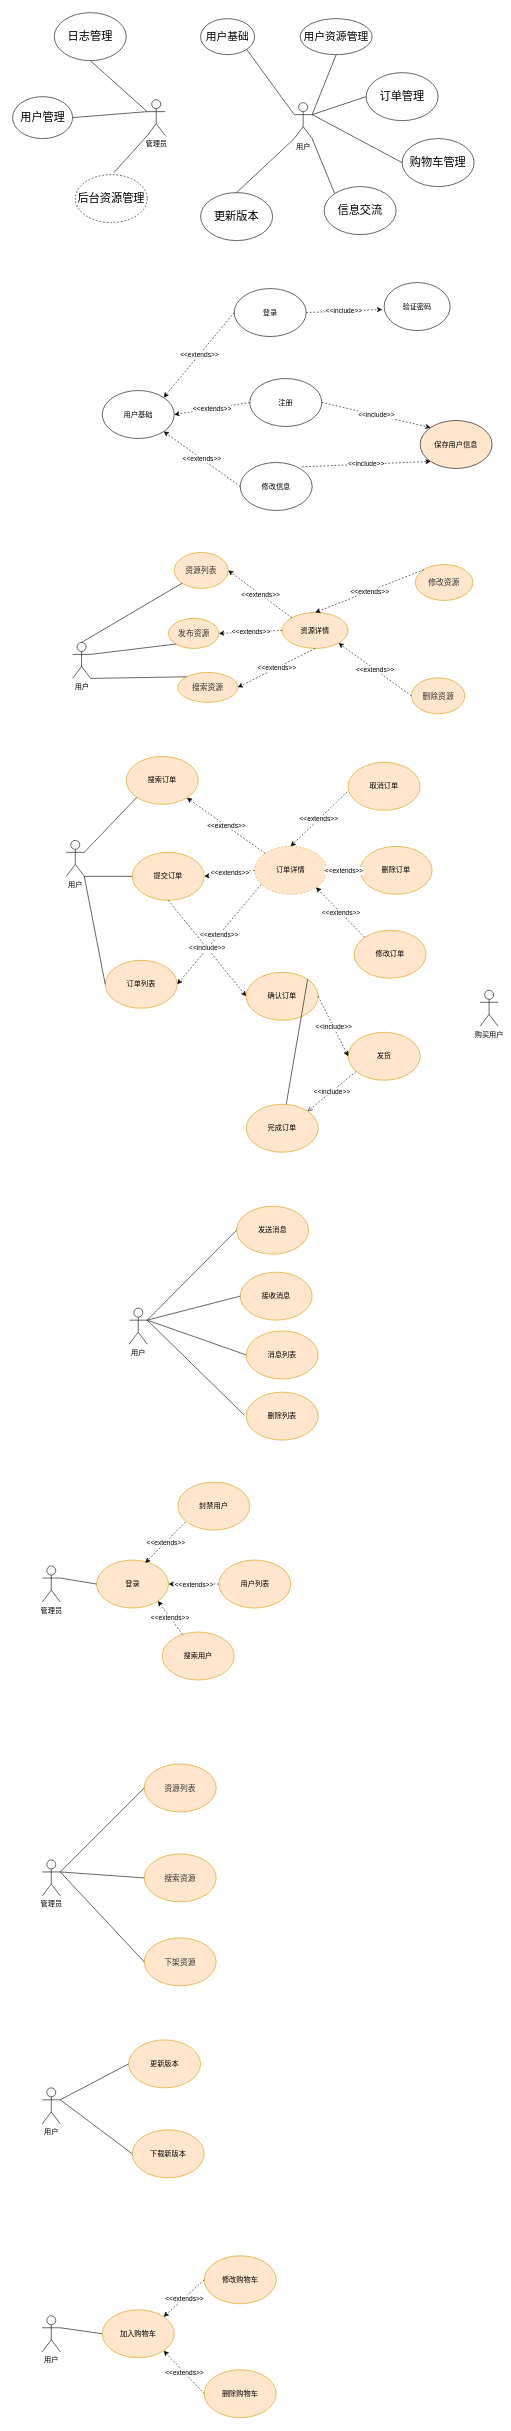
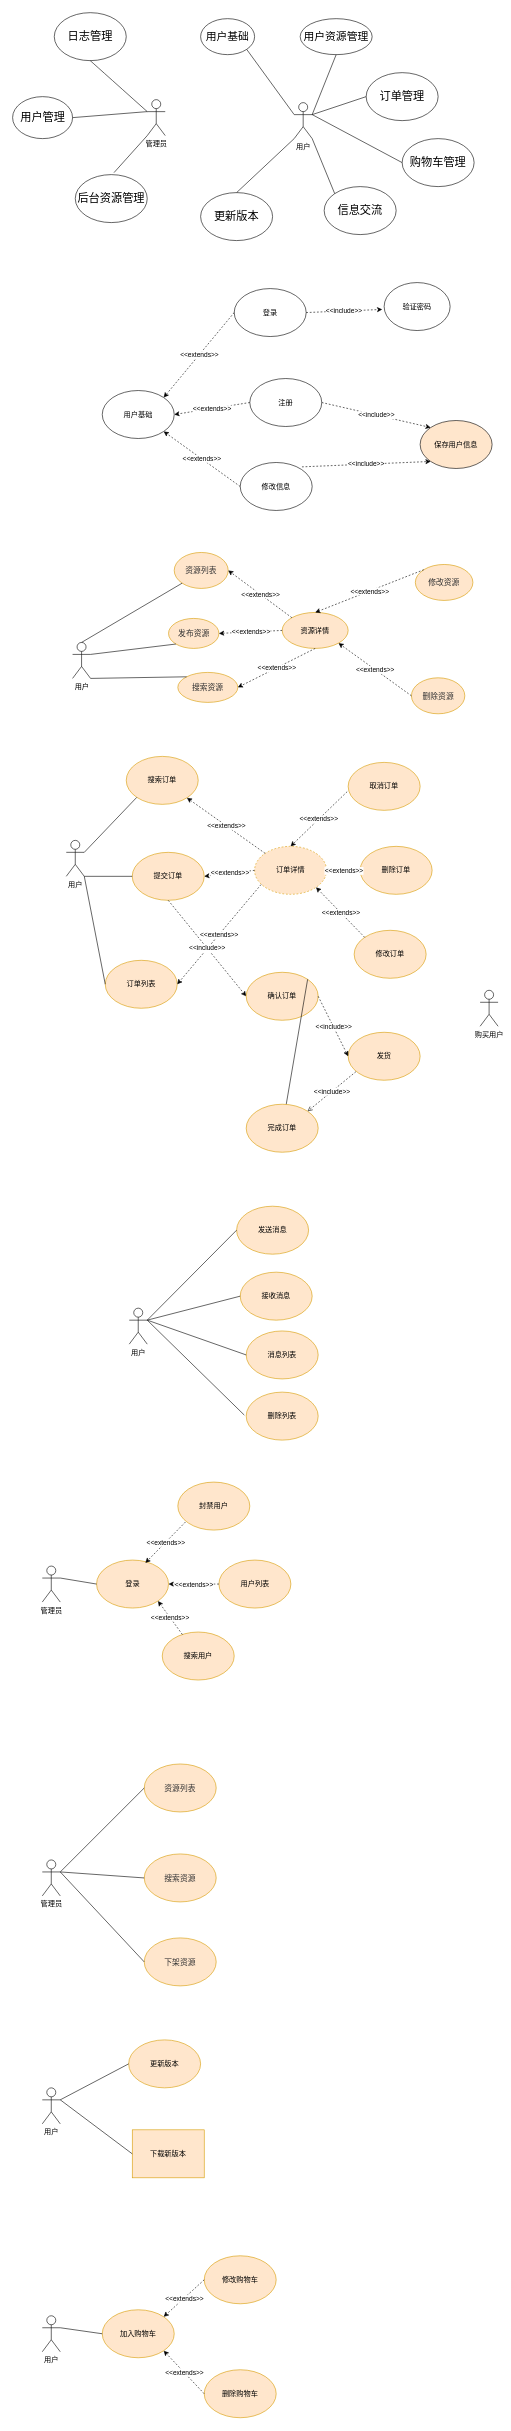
node "后台资源管理": style dashed -> solid
node "下载新版本": shape ellipse -> rectangle
